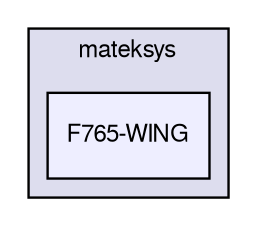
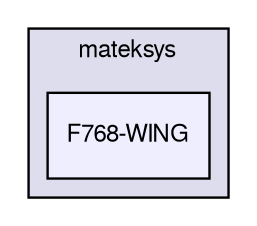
node "F765-WING": label "F765-WING" -> "F768-WING"
